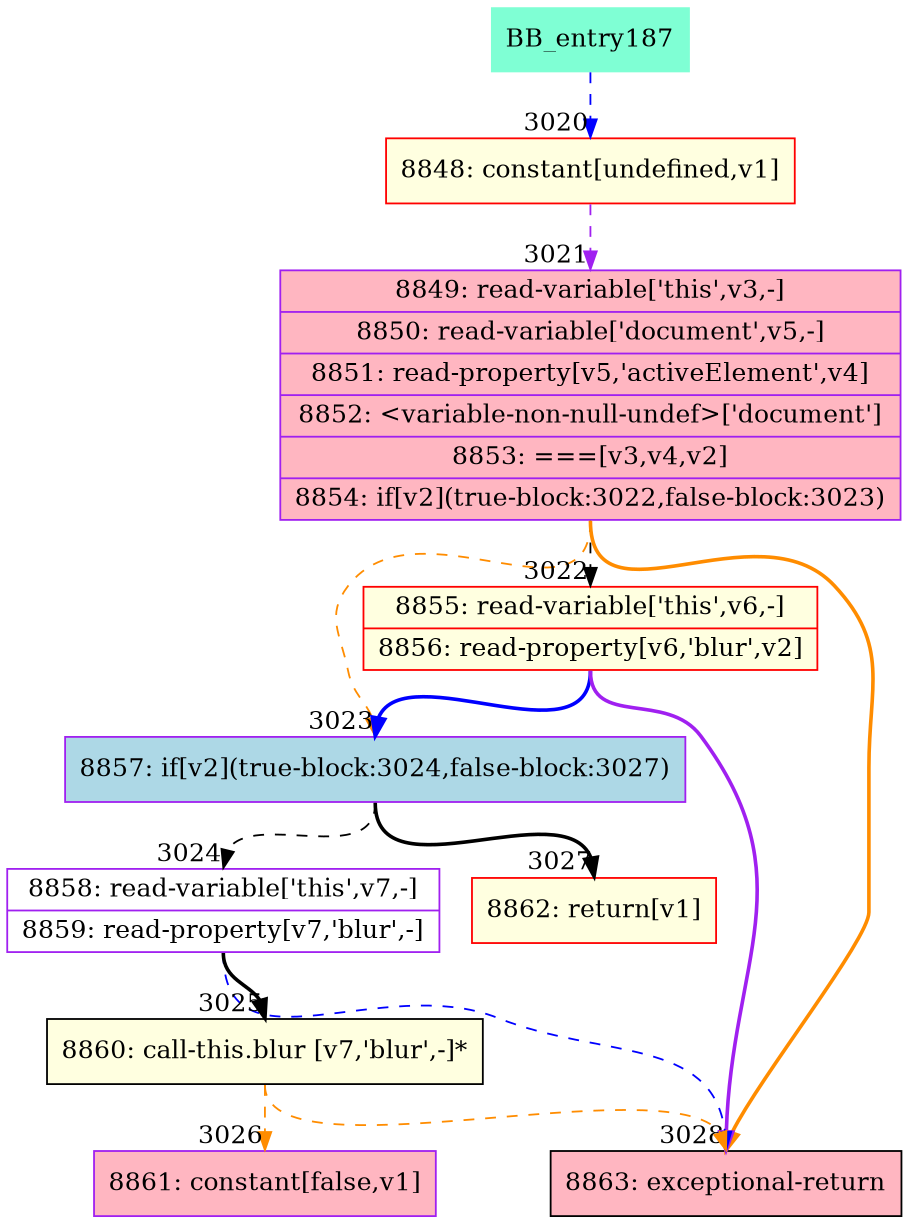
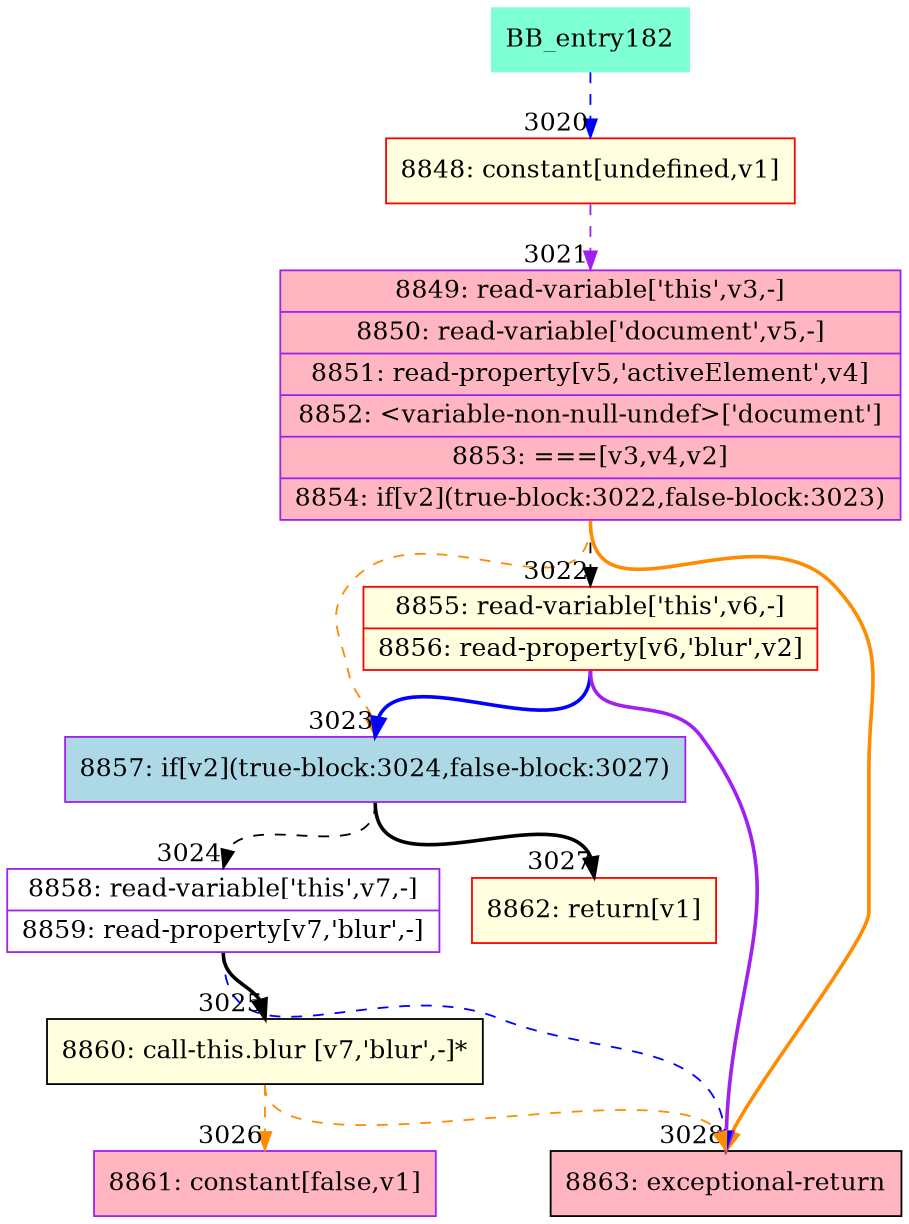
node "BB_entry187": label "BB_entry187" -> "BB_entry182"
